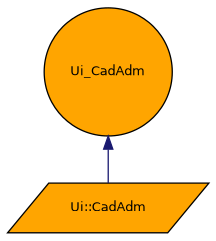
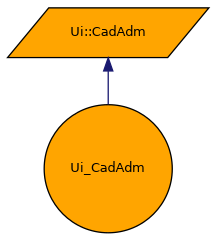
edge "Ui::CadAdm" -> "Ui_CadAdm": reversed
